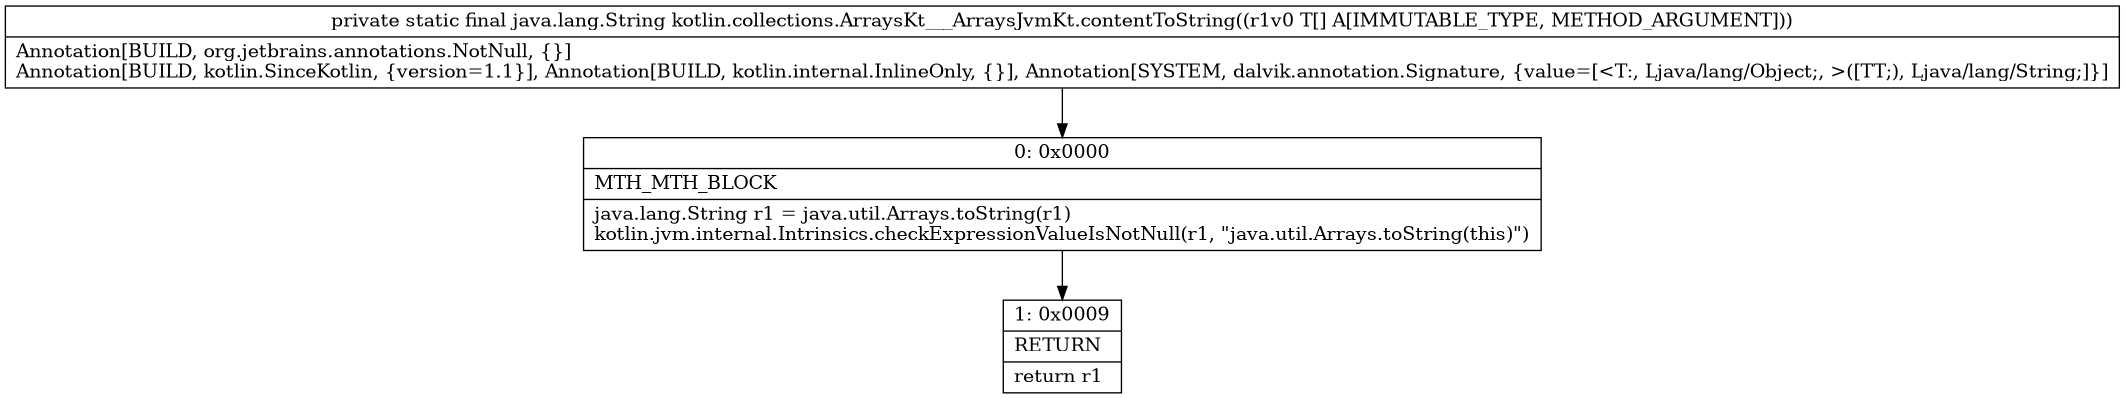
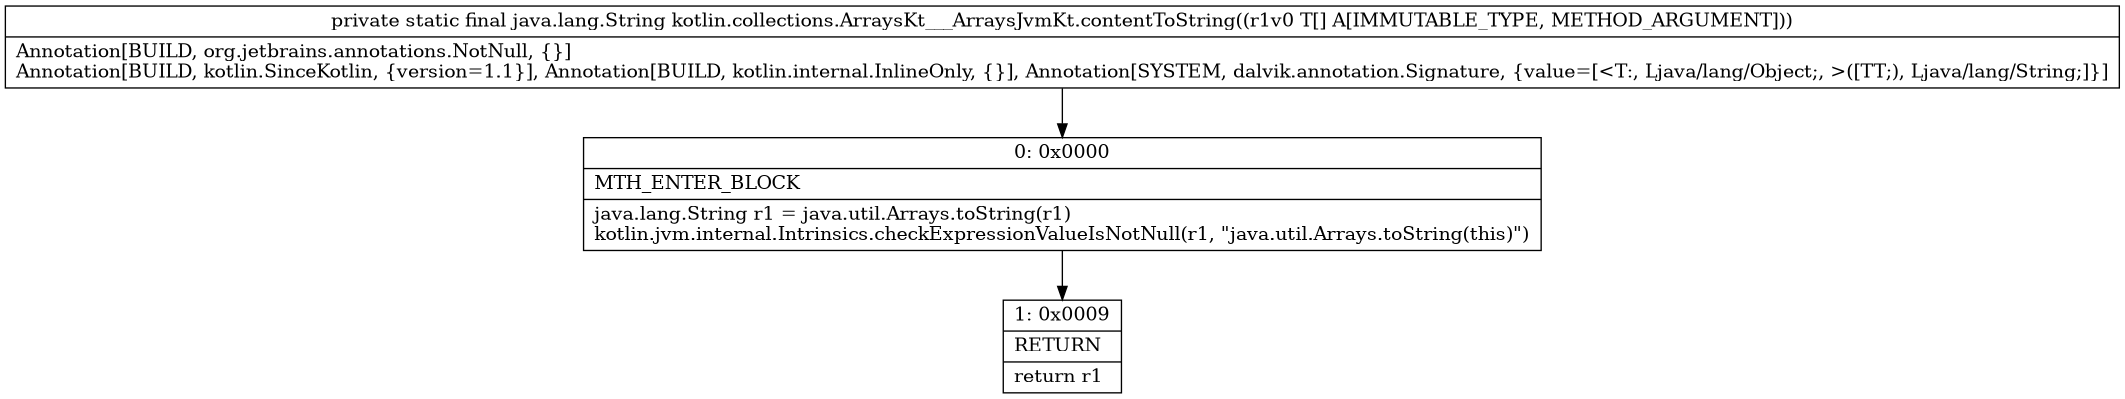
node "0: 0x0000": text "MTH_MTH_BLOCK" -> "MTH_ENTER_BLOCK"
